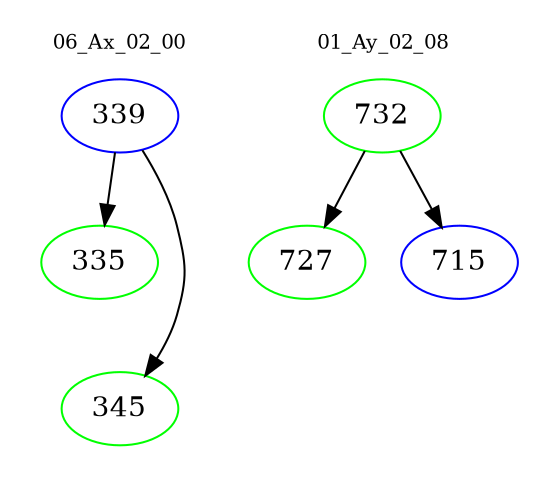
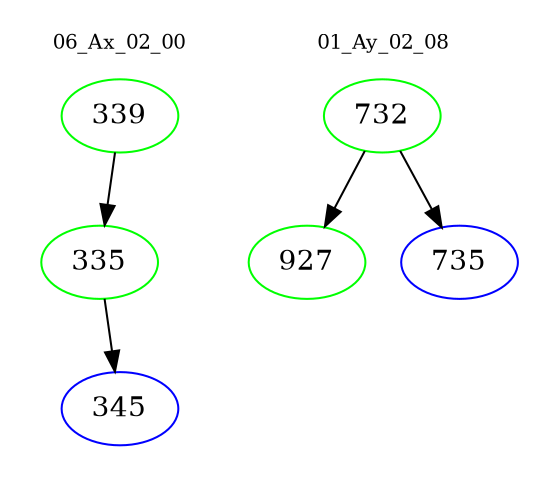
node "339": color blue -> green
edge "339" -> "345": now "335" -> "345"
node "727": label "727" -> "927"
node "715": label "715" -> "735"
node "345": color green -> blue
